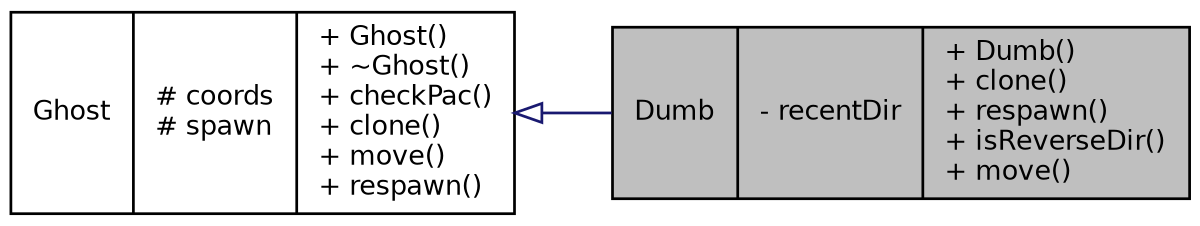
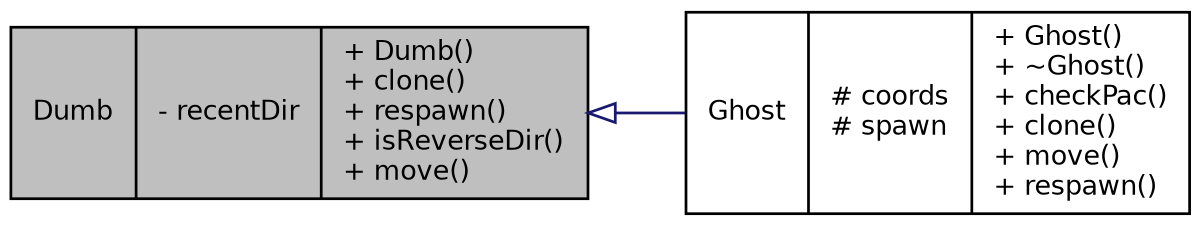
edge "Dumb" -> "Ghost": reversed
